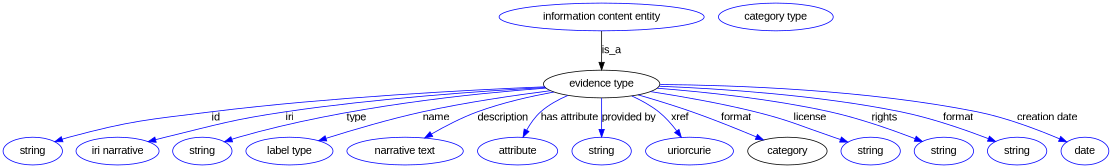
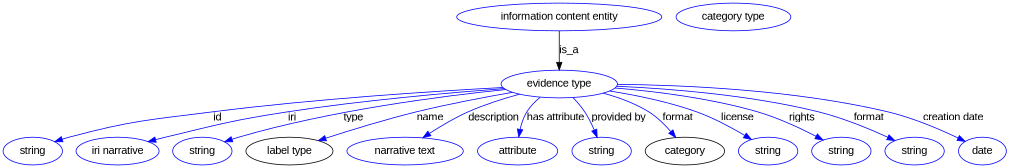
node "evidence type": color black -> blue
node "label type": color blue -> black
node "uriorcurie": removed
